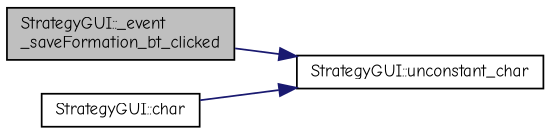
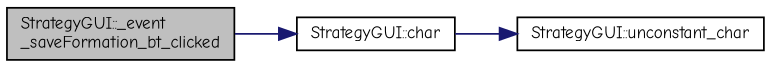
edge "StrategyGUI::_event _saveFormation_bt_clicked" -> "StrategyGUI::unconstant_char": now "StrategyGUI::_event _saveFormation_bt_clicked" -> "StrategyGUI::char"
